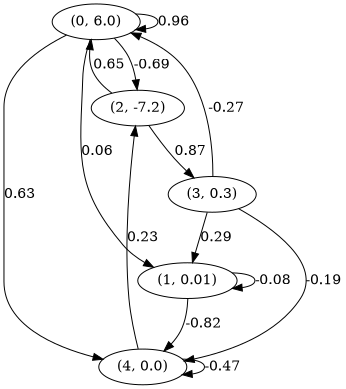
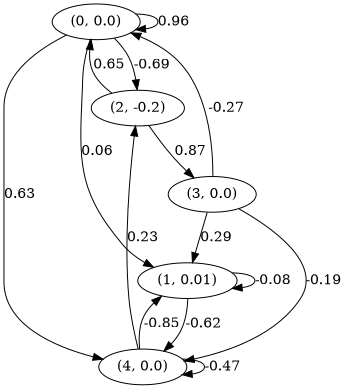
node "(0, 6.0)": label "(0, 6.0)" -> "(0, 0.0)"
node "(2, -7.2)": label "(2, -7.2)" -> "(2, -0.2)"
node "(3, 0.3)": label "(3, 0.3)" -> "(3, 0.0)"
edge "(4, 0.0)" -> "(1, 0.01)": added, label "-0.85"
edge "(1, 0.01)" -> "(4, 0.0)": label "-0.82" -> "-0.62"
